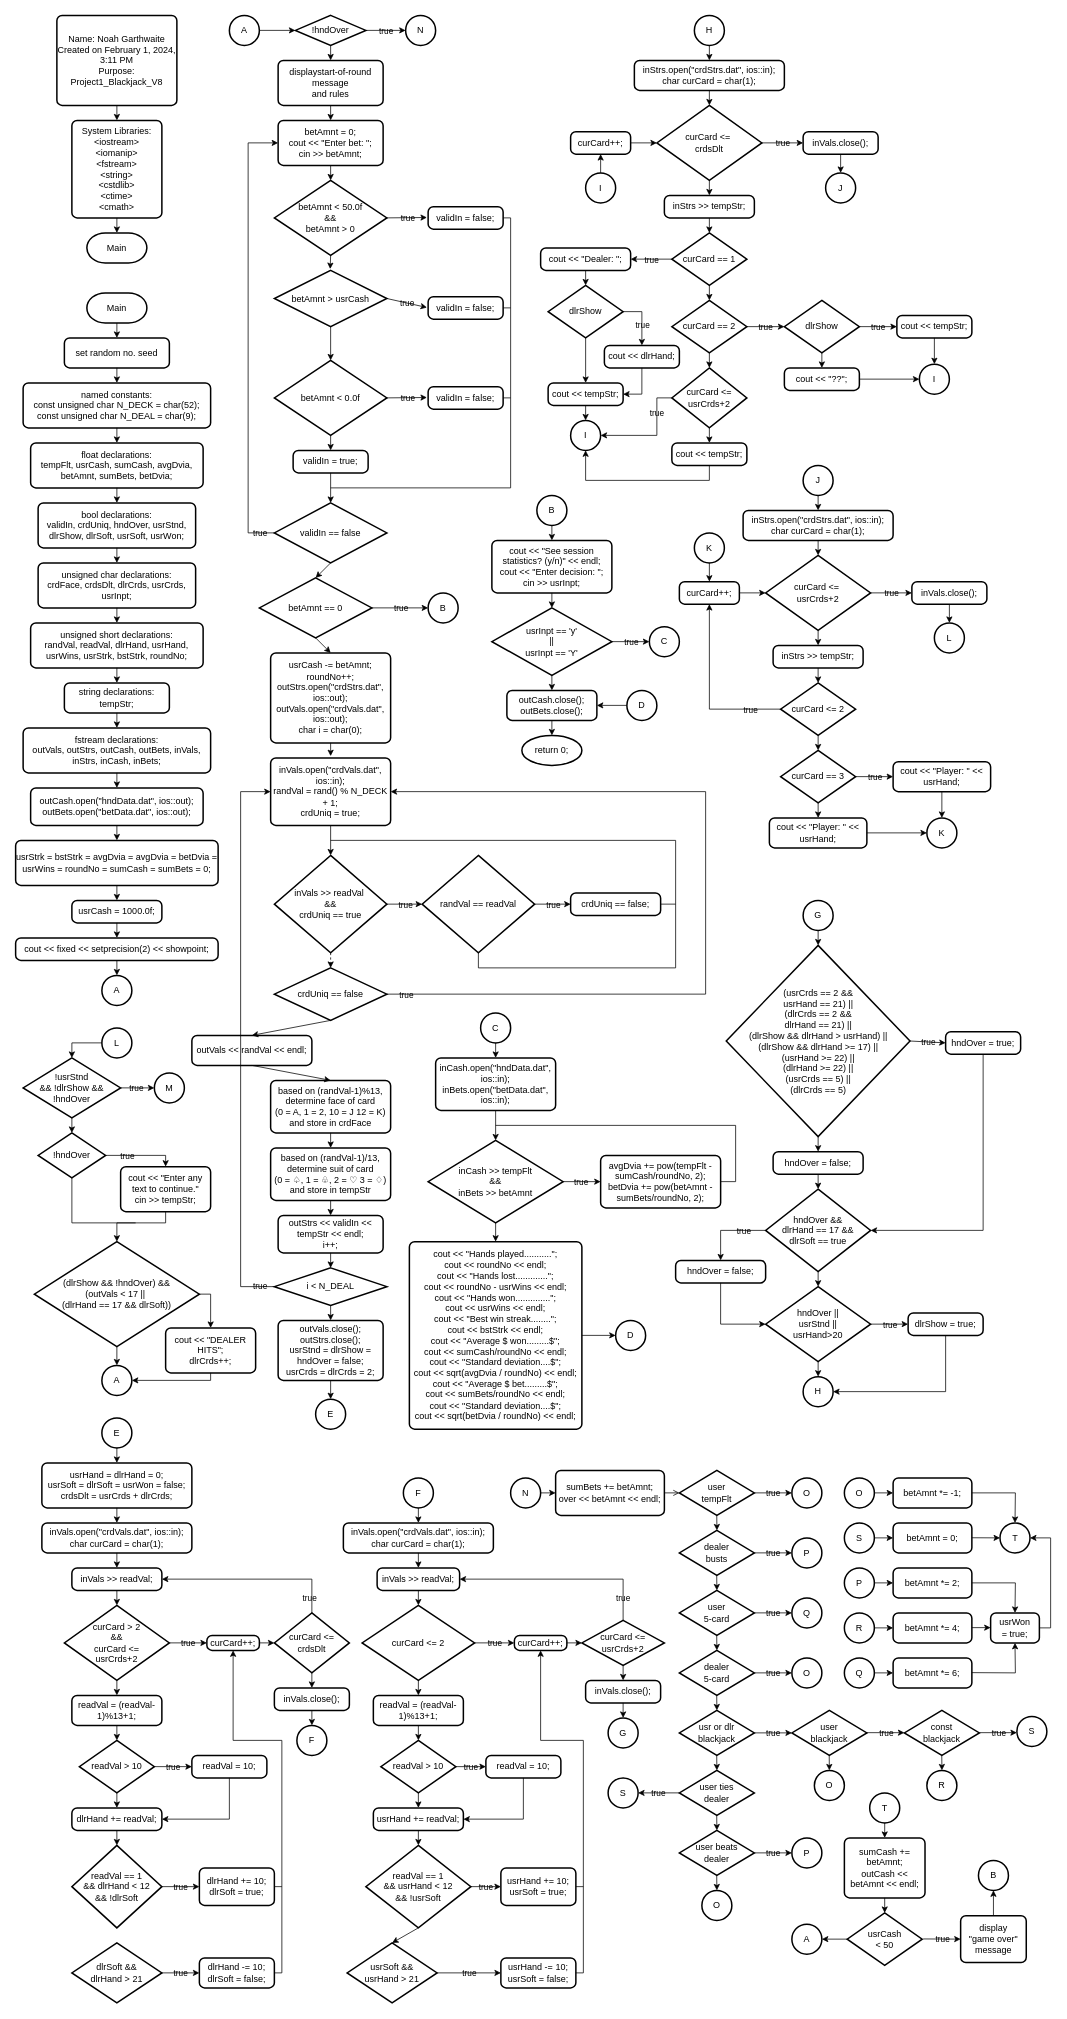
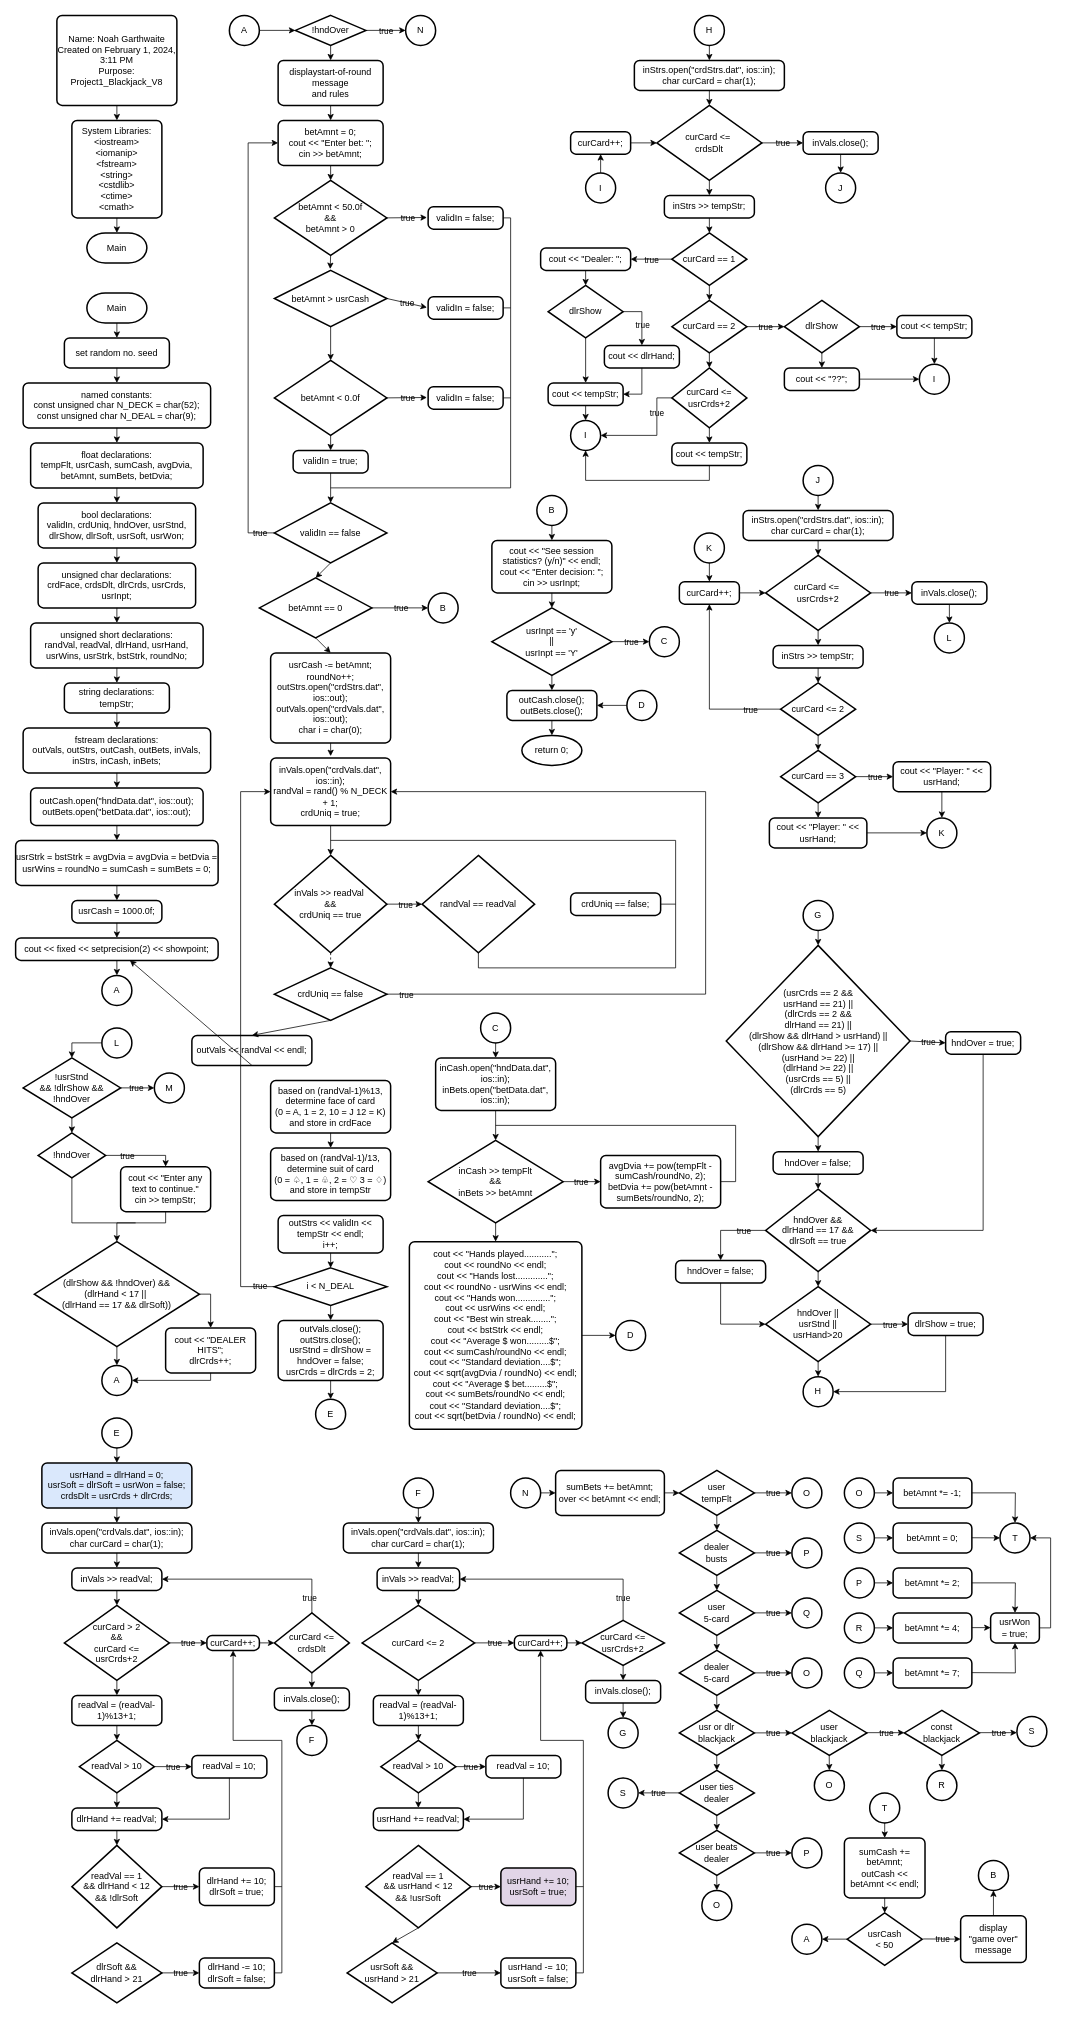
edge "randVal == readVal" -> "crdUniq == false;": removed, label "true"
edge "outVals << randVal << endl;" -> "based on (randVal-1)%13, determine face of card (0 = A, 1 = 2, 10 = J 12 = K) and store in crdFace": now "outVals << randVal << endl;" -> "cout << fixed << setprecision(2) << showpoint;"
edge "based on (randVal-1)/13, determine suit of card (0 = ♤, 1 = ♧, 2 = ♡ 3 = ♢) and store in tempStr" -> "outStrs << validIn << tempStr << endl; i++;": removed
node "(dlrShow && !hndOver) && (outVals < 17 || (dlrHand == 17 && dlrSoft))": label "(dlrShow && !hndOver) && (outVals < 17 || (dlrHand == 17 && dlrSoft))" -> "(dlrShow && !hndOver) && (dlrHand < 17 || (dlrHand == 17 && dlrSoft))"
node "usrHand = dlrHand = 0; usrSoft = dlrSoft = usrWon = false; crdsDlt = usrCrds + dlrCrds;": fillcolor #ffffff -> #dae8fc
edge "sumBets += betAmnt; over << betAmnt << endl;" -> "user tempFlt": arrowhead open -> classic
node "betAmnt *= 6;": label "betAmnt *= 6;" -> "betAmnt *= 7;"
edge "usrHand += readVal;" -> "readVal == 1 && usrHand < 12 && !usrSoft": removed
node "usrHand += 10; usrSoft = true;": fillcolor #ffffff -> #e1d5e7
